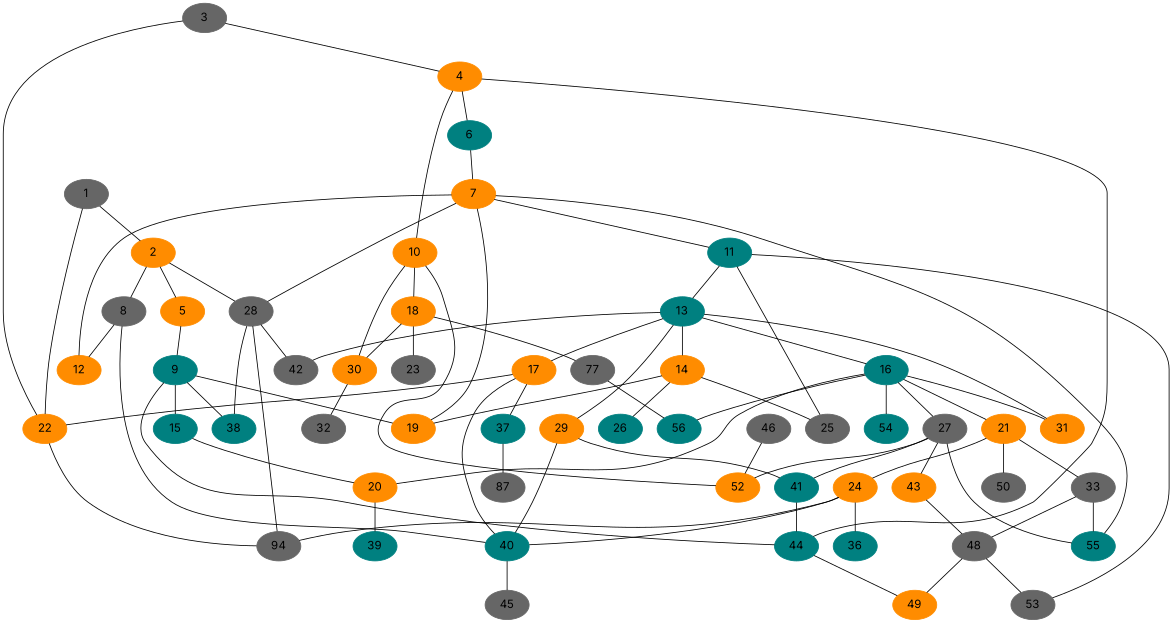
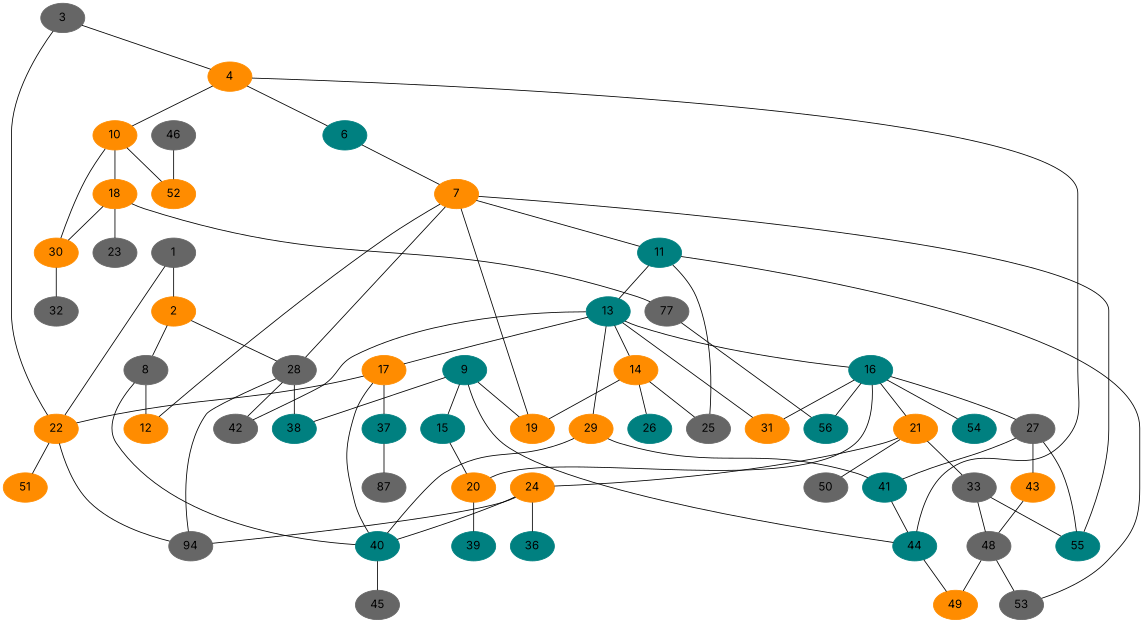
node "5": removed
edge "27" -- "52": removed
node "51": added
